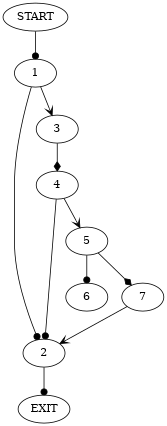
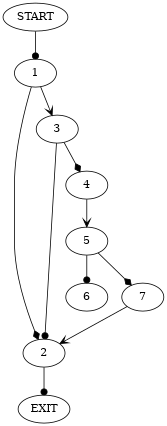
edge "1" -> "2": arrowhead dot -> diamond
edge "4" -> "2": now "3" -> "2"
